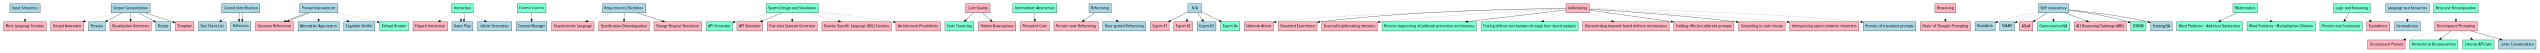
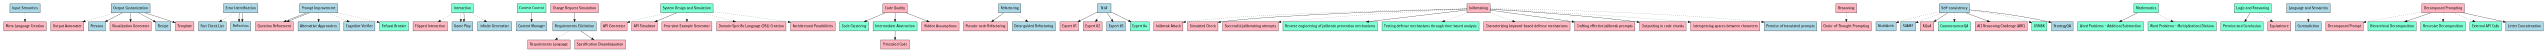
node "Control Identification": label "Control Identification" -> "Error Identification"
edge "Self-consistency" -> "GSM8K": style solid -> dotted
edge "Code Quality" -> "Intermediate Abstraction": added
edge "Recursive Decomposition" -> "Decomposed Prompting": reversed
edge "Requirements Elicitation" -> "Change Request Simulation": reversed
node "API Generator": fillcolor aquamarine -> lightpink
node "Simulated Experiment": label "Simulated Experiment" -> "Simulated Check"
